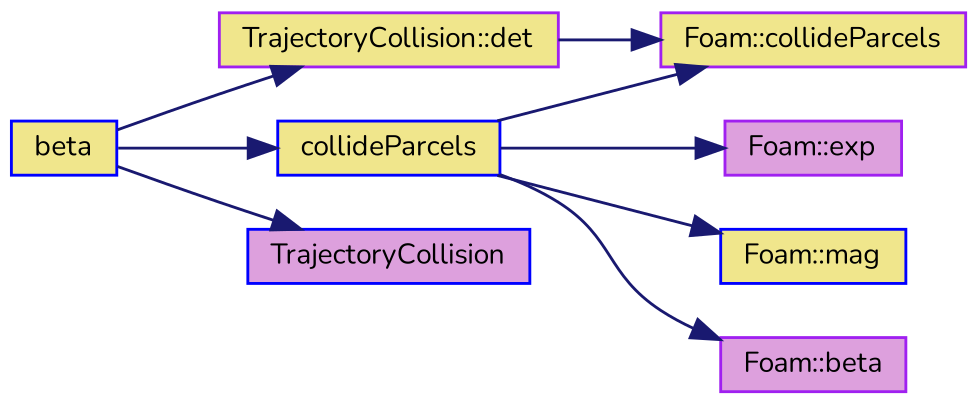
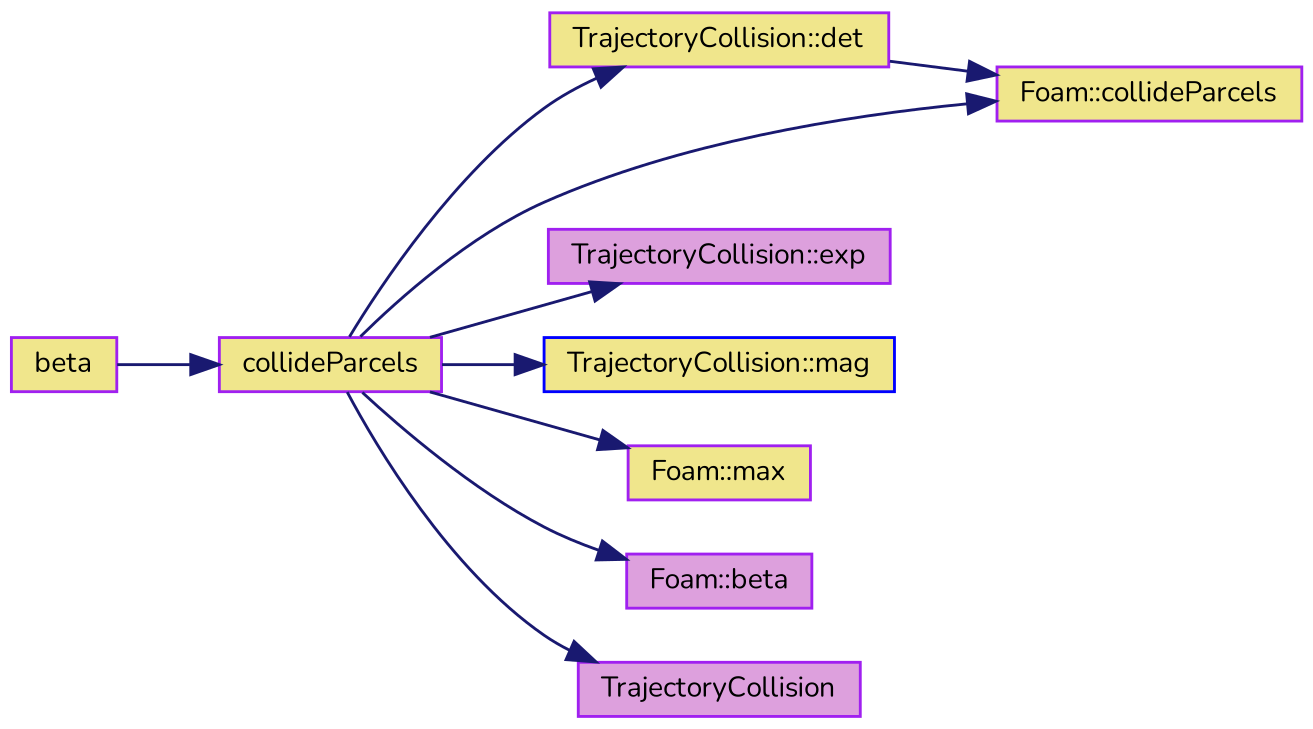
edge "beta" -> "TrajectoryCollision::det": now "collideParcels" -> "TrajectoryCollision::det"
node "beta": color blue -> purple
node "collideParcels": color blue -> purple
node "Foam::exp": label "Foam::exp" -> "TrajectoryCollision::exp"
edge "beta" -> "TrajectoryCollision": now "collideParcels" -> "TrajectoryCollision"
node "TrajectoryCollision": color blue -> purple
node "Foam::mag": label "Foam::mag" -> "TrajectoryCollision::mag"
node "Foam::max": added
